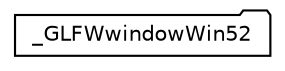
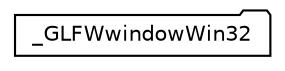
node "_GLFWwindowWin52": label "_GLFWwindowWin52" -> "_GLFWwindowWin32"
